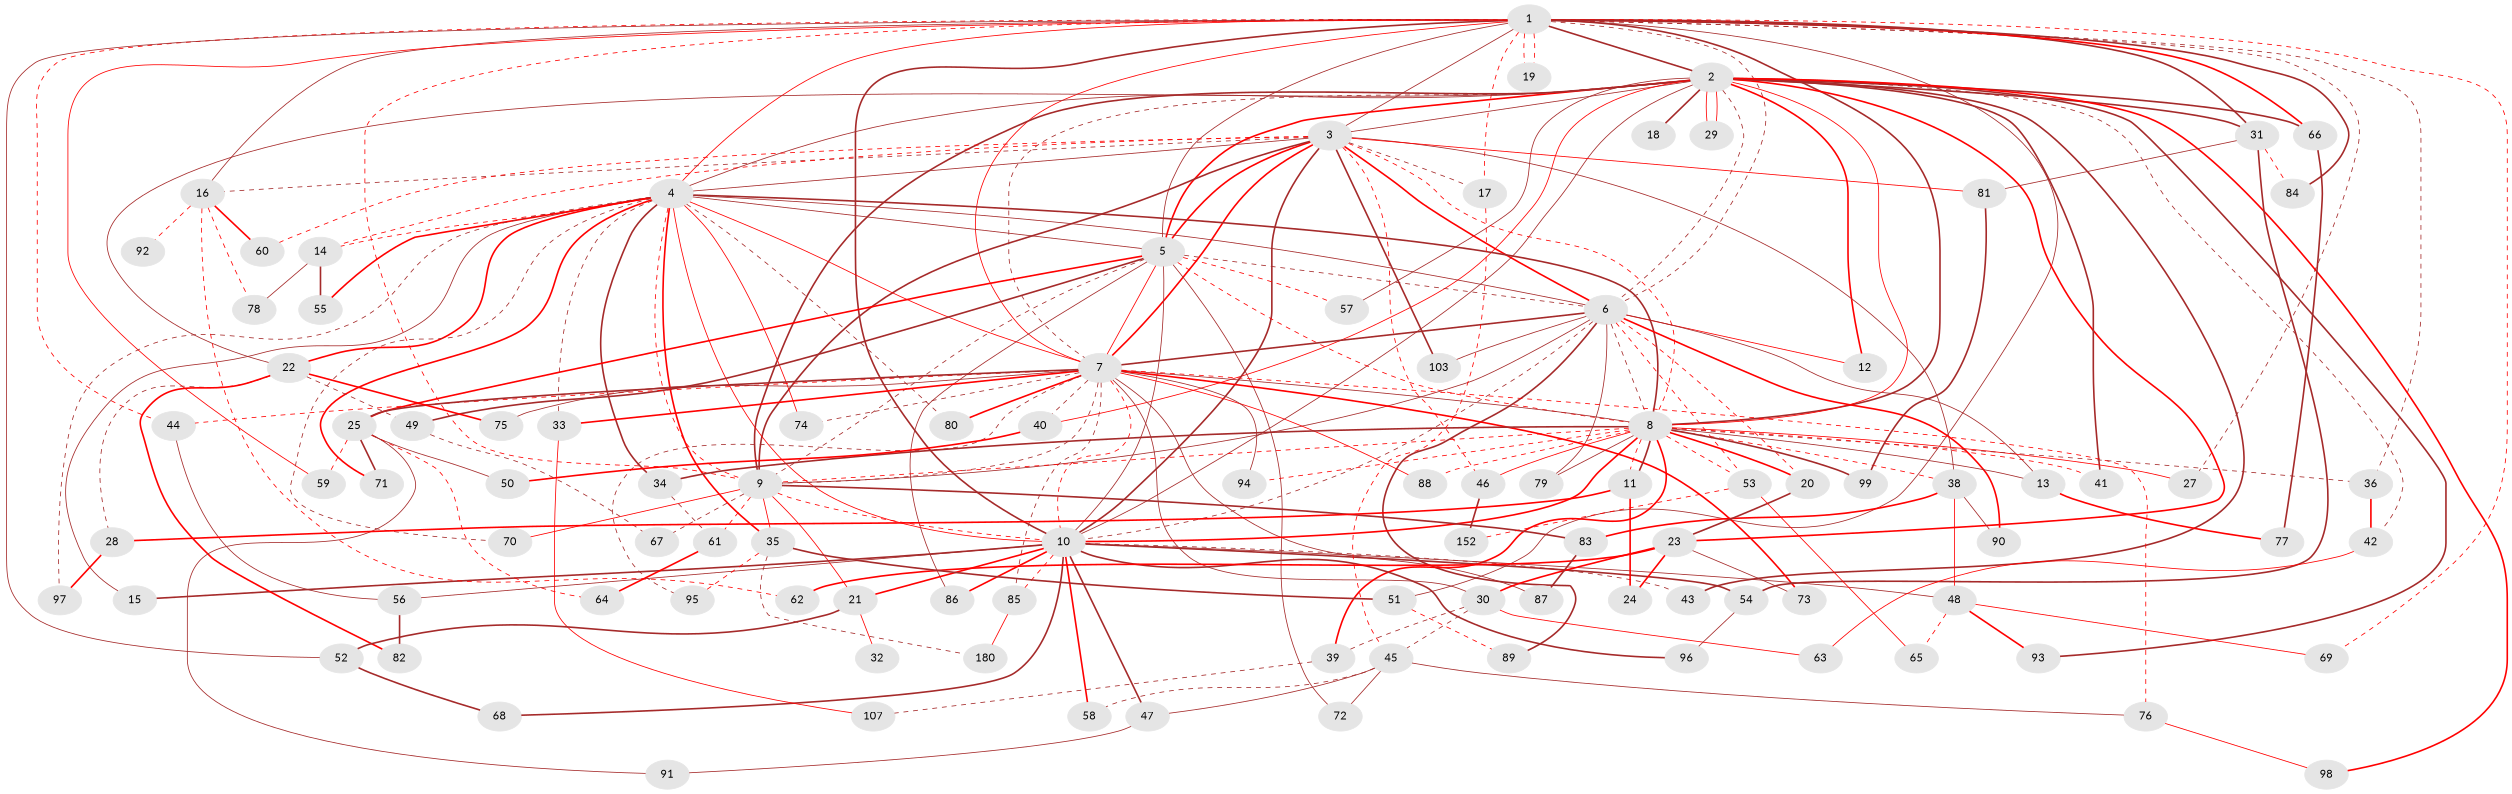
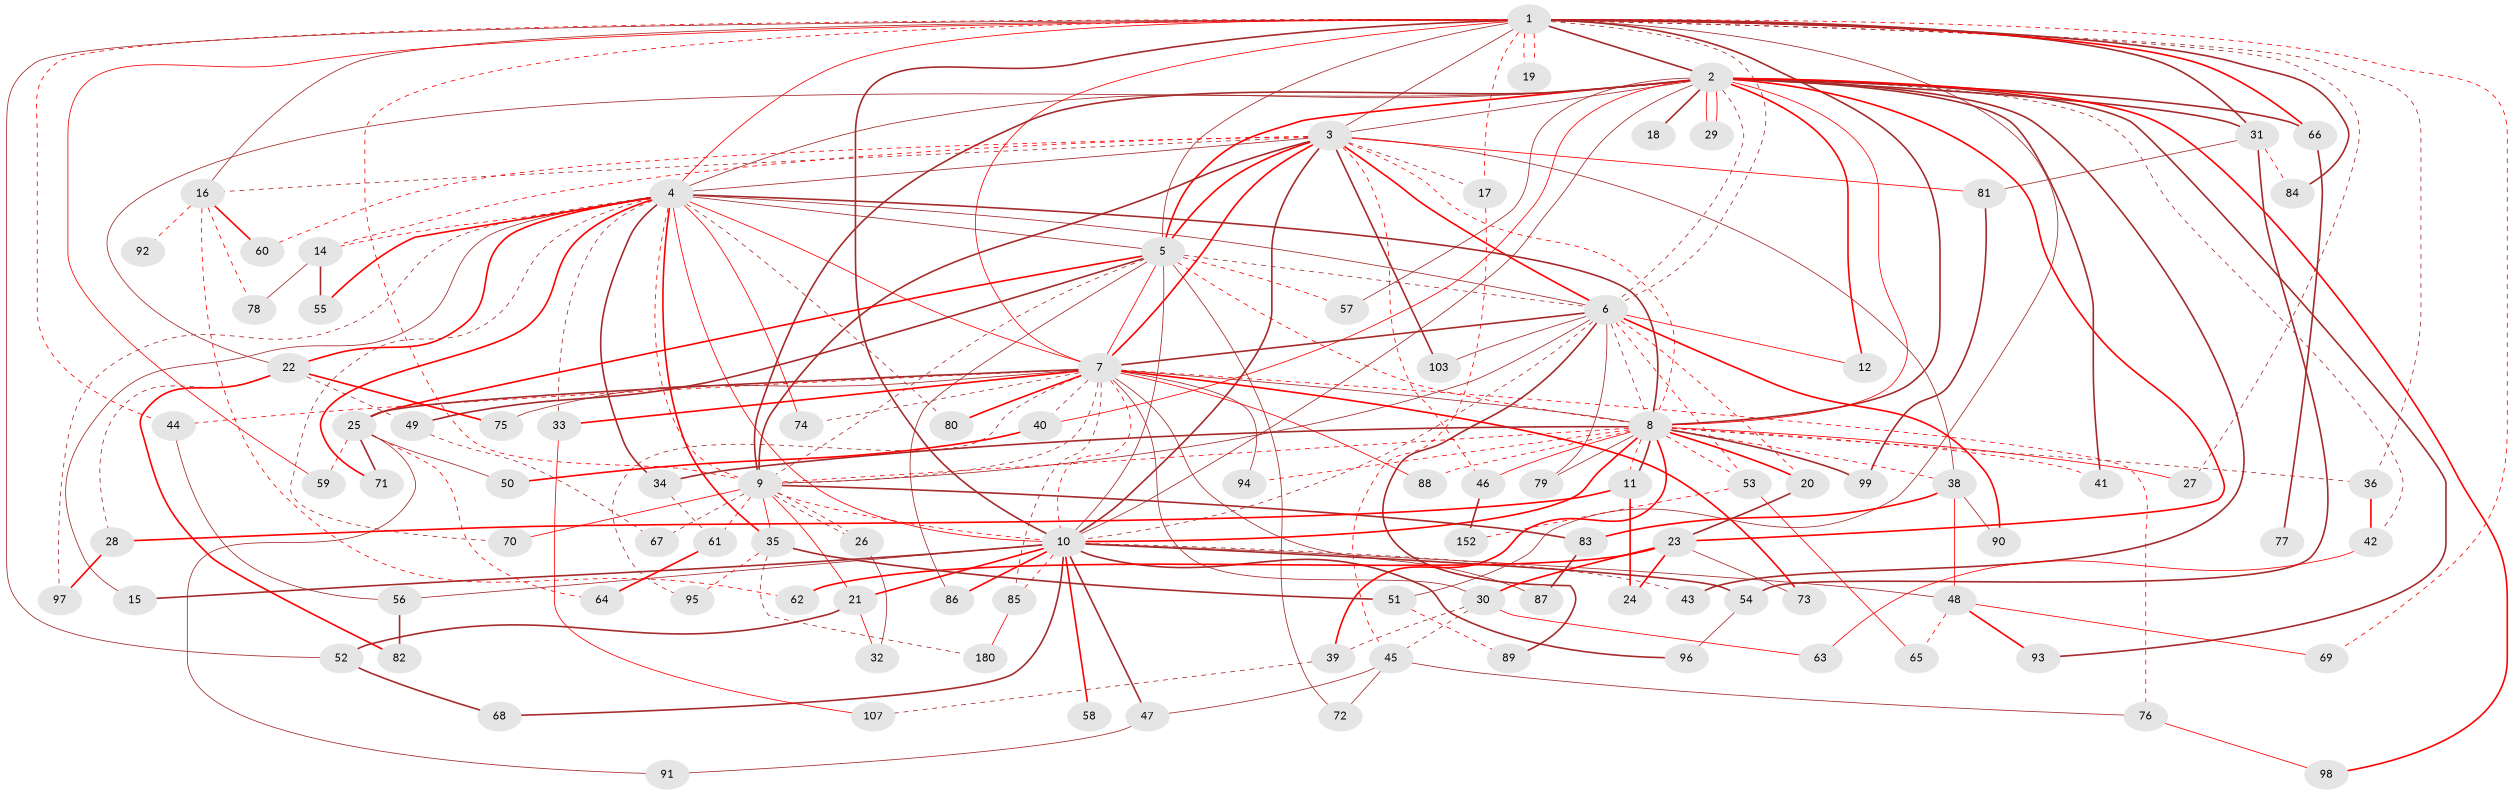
edge "2" -- "7": removed
node "13": removed
node "26": added
edge "45" -- "58": removed
